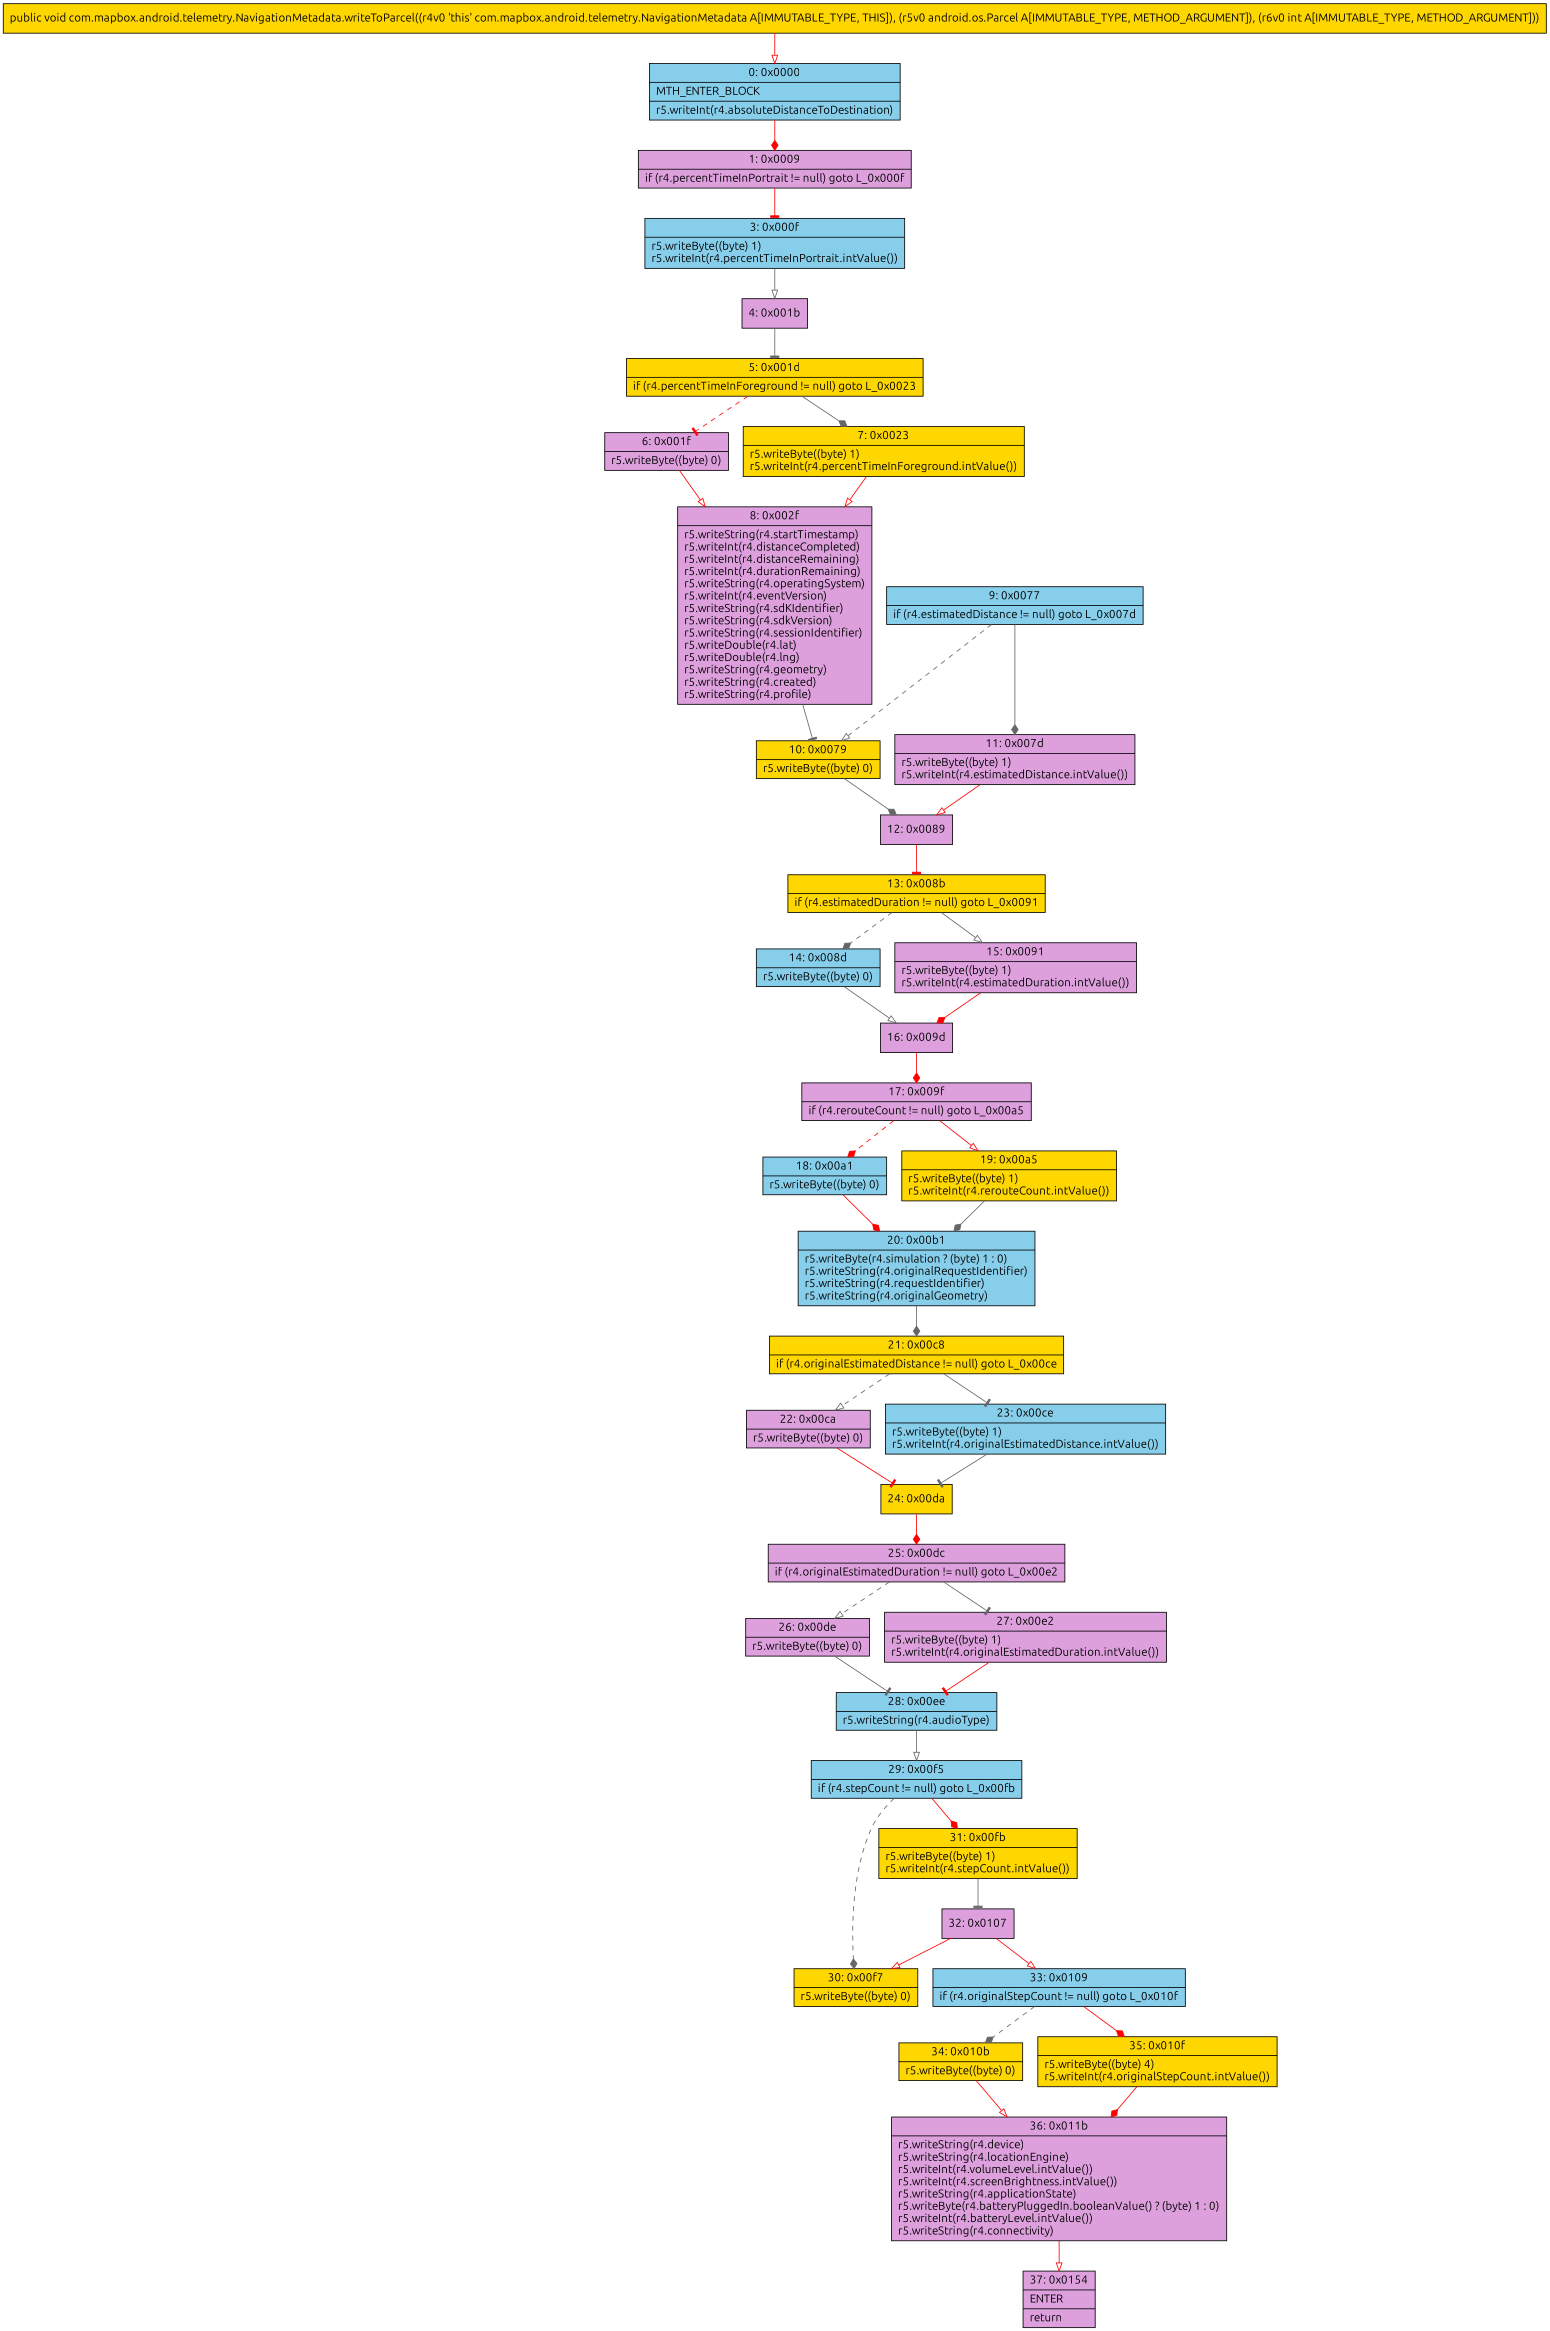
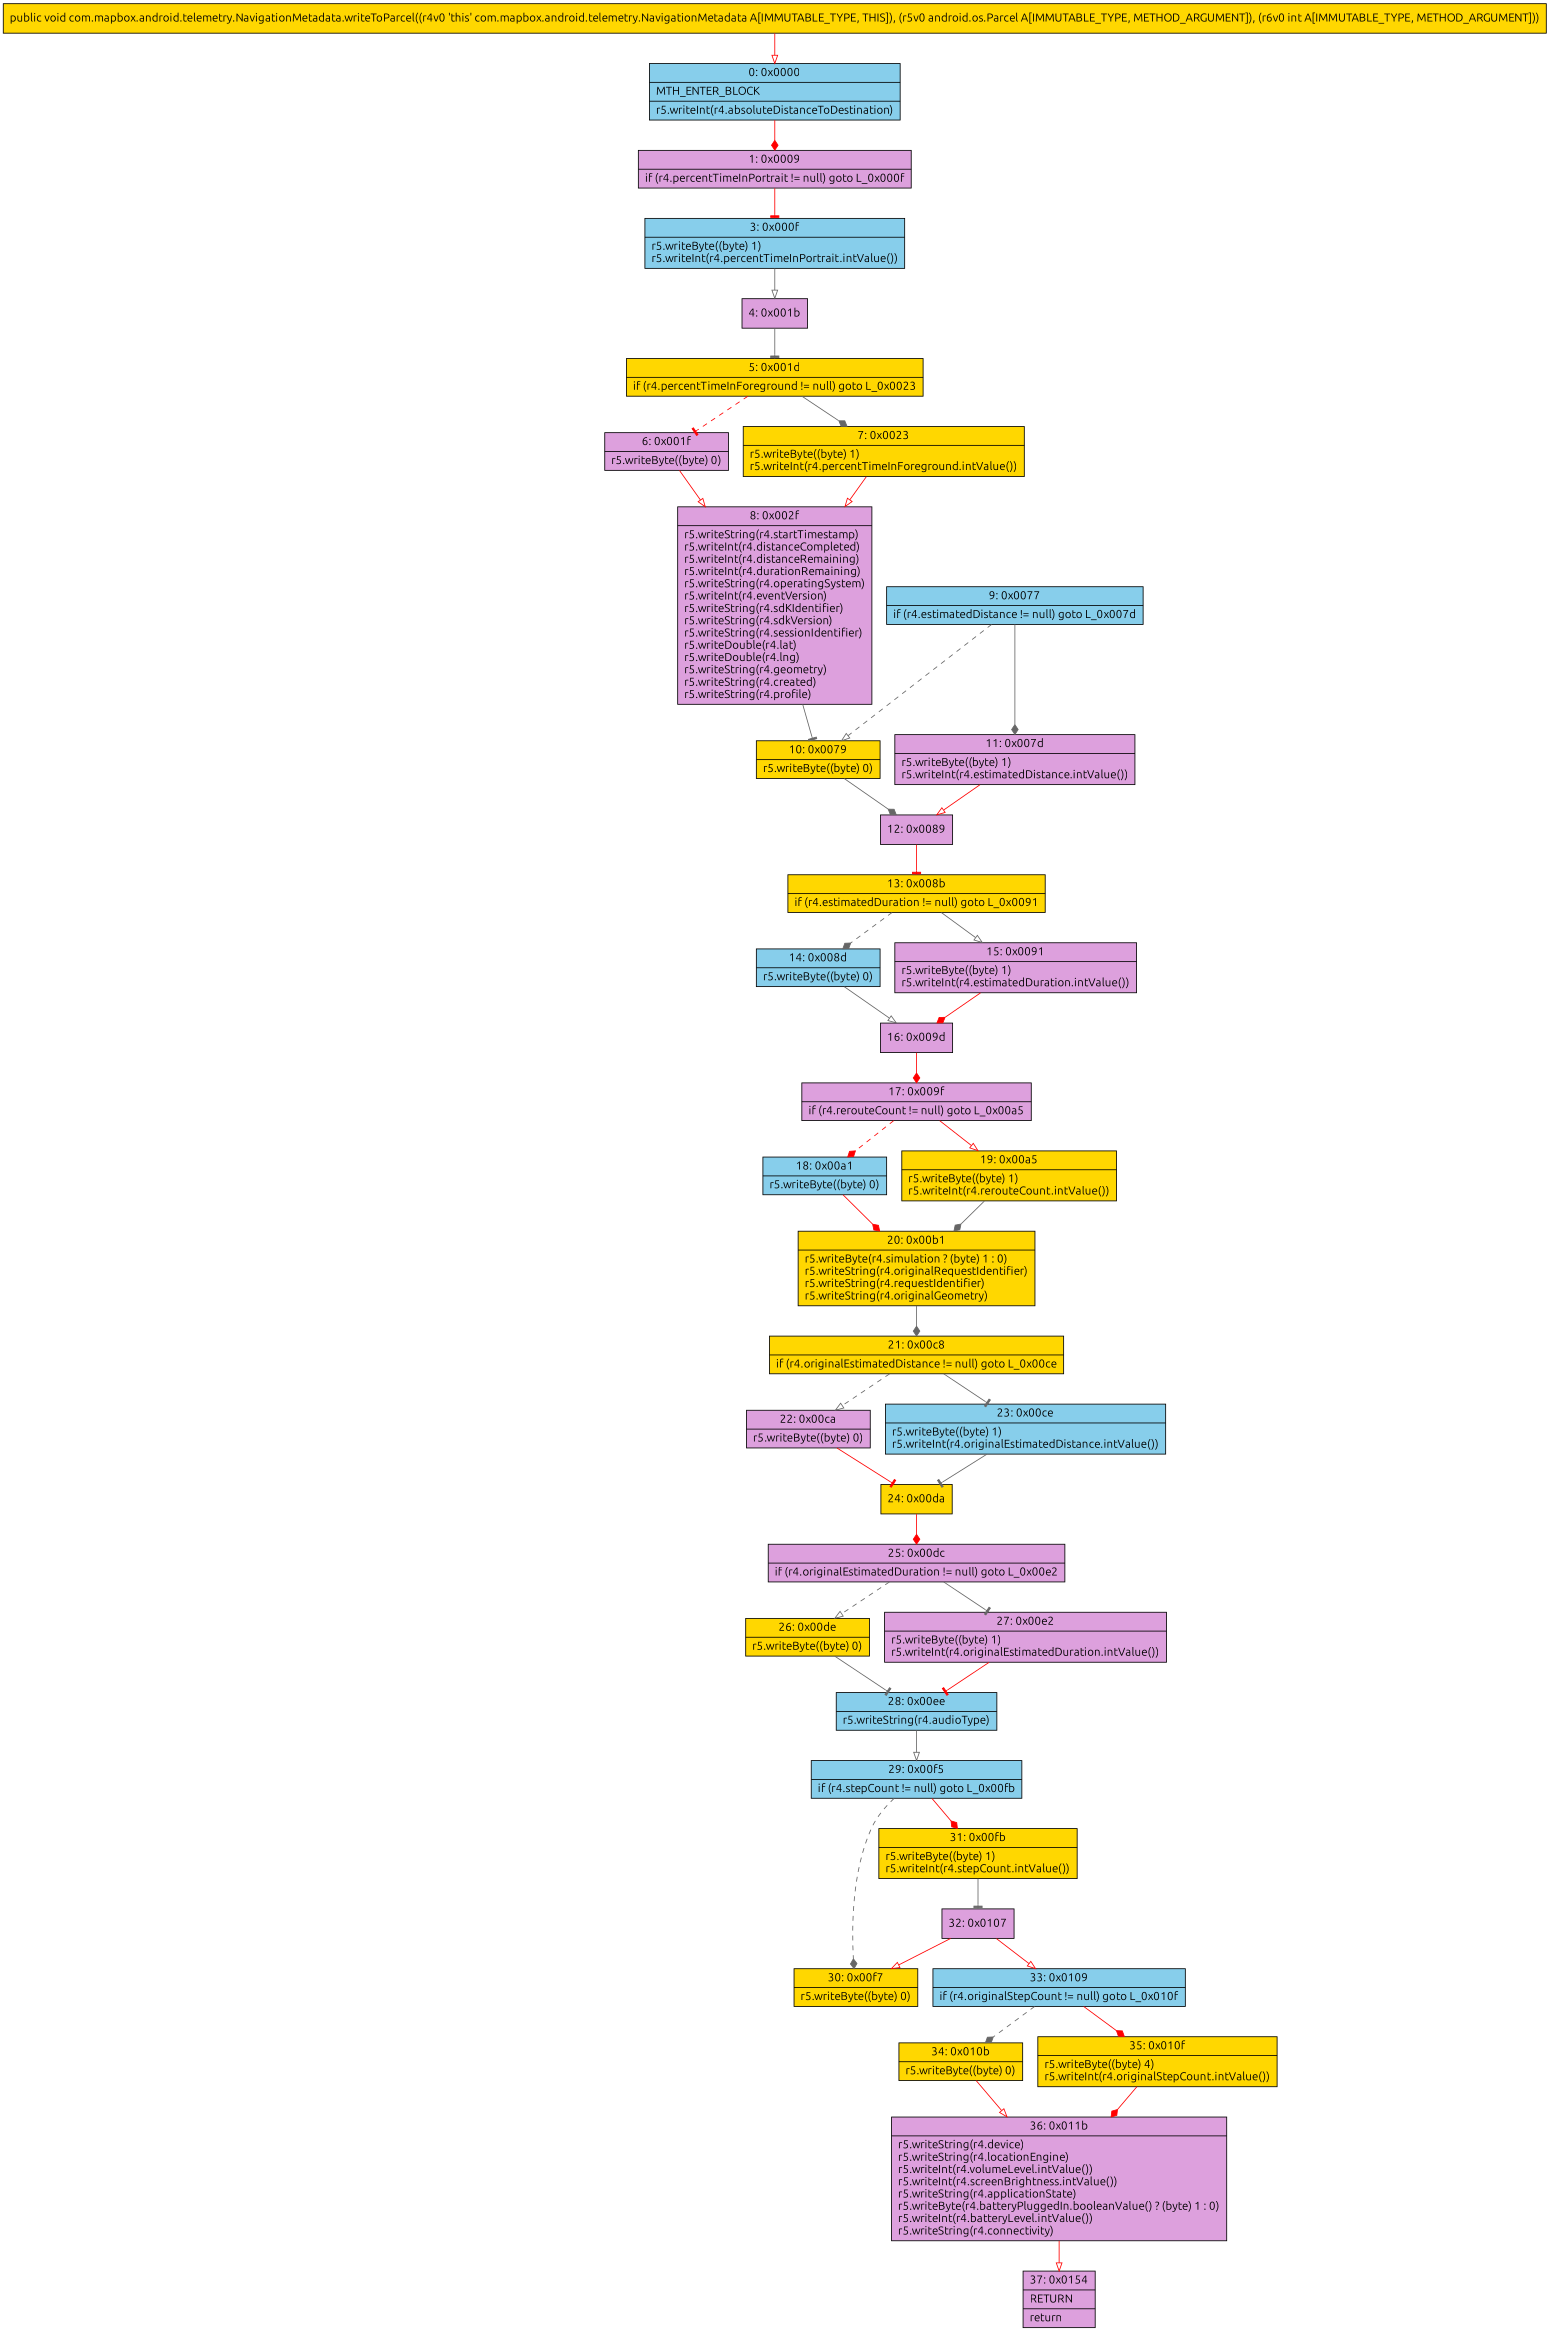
node "20: 0x00b1": fillcolor skyblue -> gold
node "26: 0x00de": fillcolor plum -> gold
node "37: 0x0154": text "ENTER" -> "RETURN"
